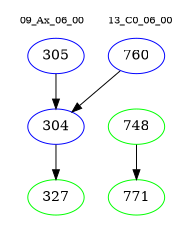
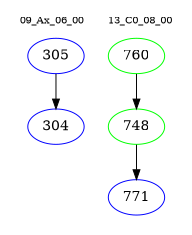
cluster "13_C0_06_00": label "13_C0_06_00" -> "13_C0_08_00"
node "760": color blue -> green
edge "760" -> "304": now "760" -> "748"
node "327": removed
node "771": color green -> blue
